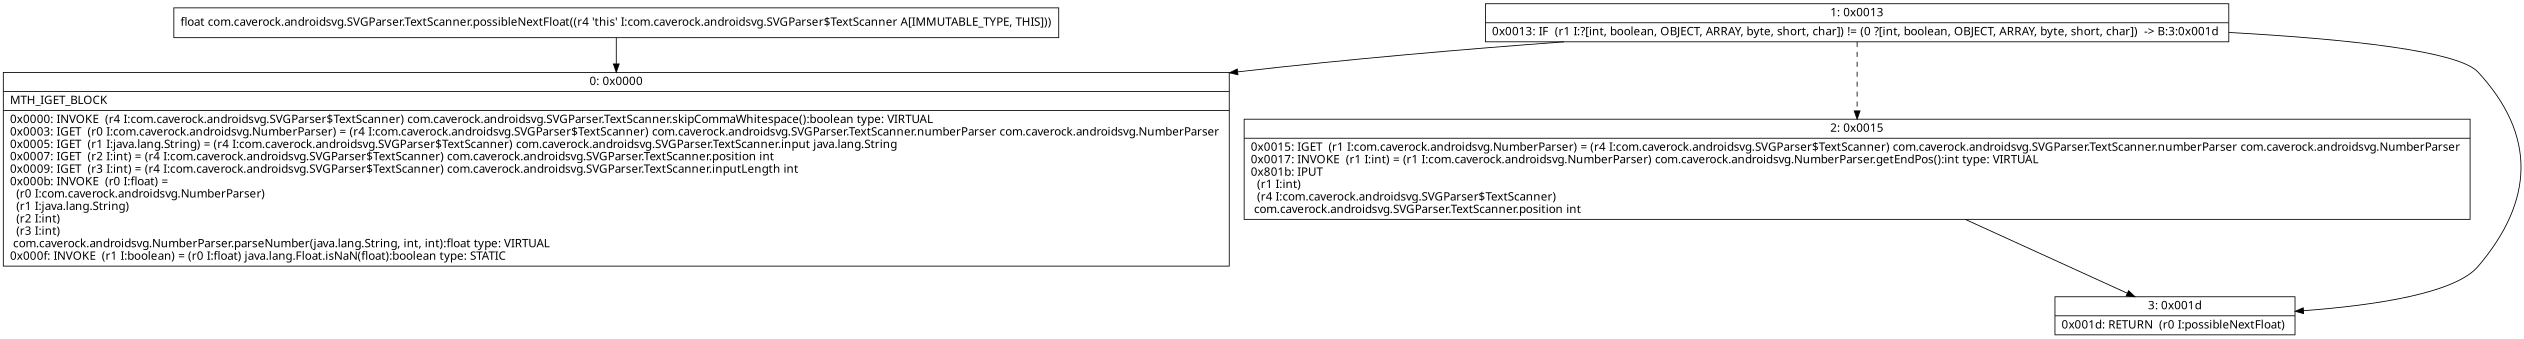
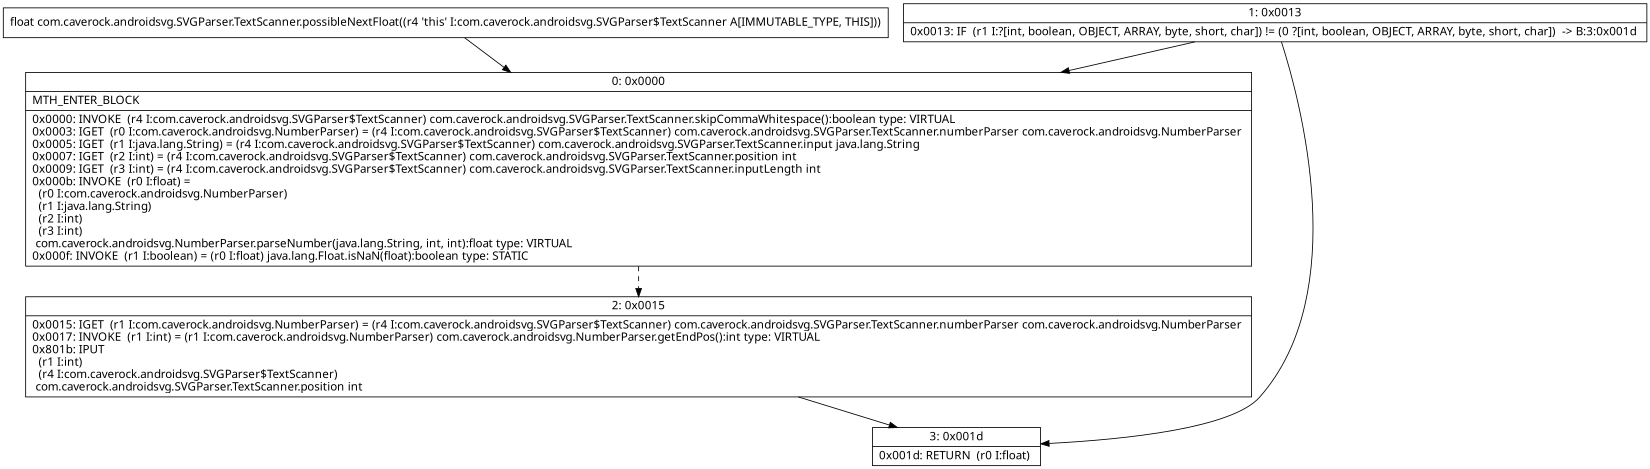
edge "1: 0x0013" -> "2: 0x0015": now "0: 0x0000" -> "2: 0x0015"
node "0: 0x0000": text "MTH_IGET_BLOCK" -> "MTH_ENTER_BLOCK"
node "3: 0x001d": text "0x001d: RETURN  (r0 I:possibleNextFloat)" -> "0x001d: RETURN  (r0 I:float)"
